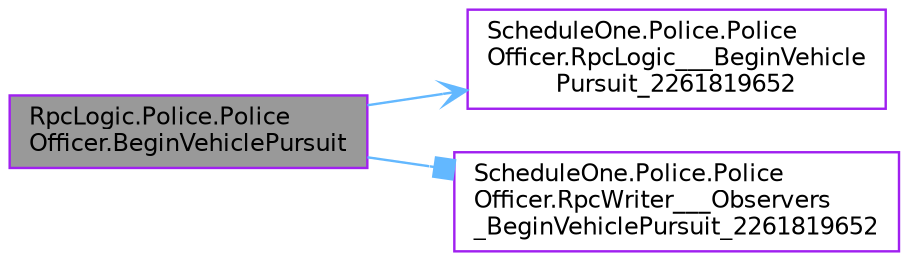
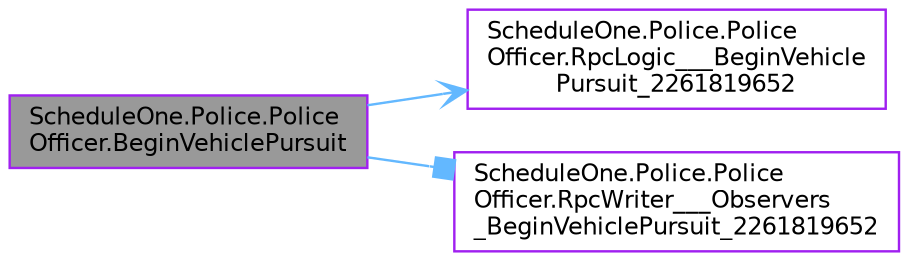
node "RpcLogic.Police.Police Officer.BeginVehiclePursuit": label "RpcLogic.Police.Police Officer.BeginVehiclePursuit" -> "ScheduleOne.Police.Police Officer.BeginVehiclePursuit"
